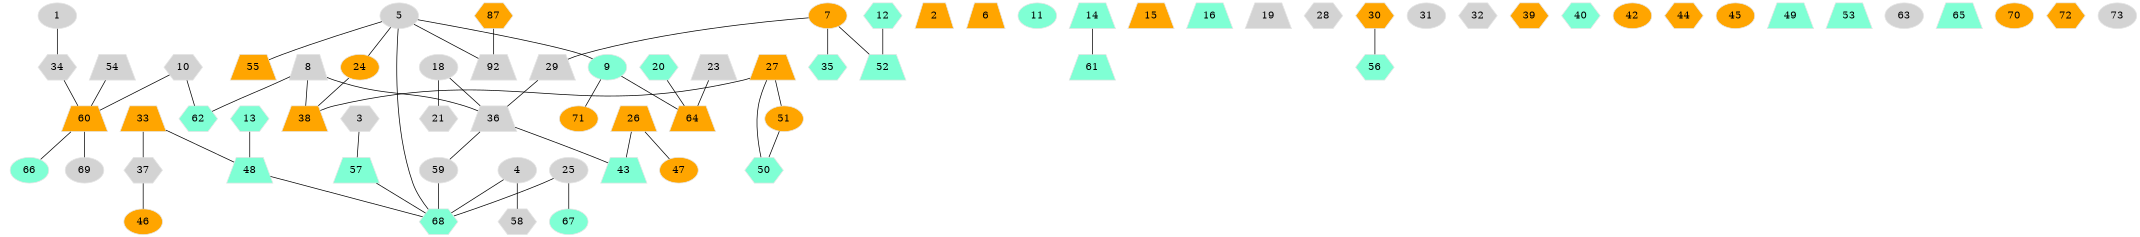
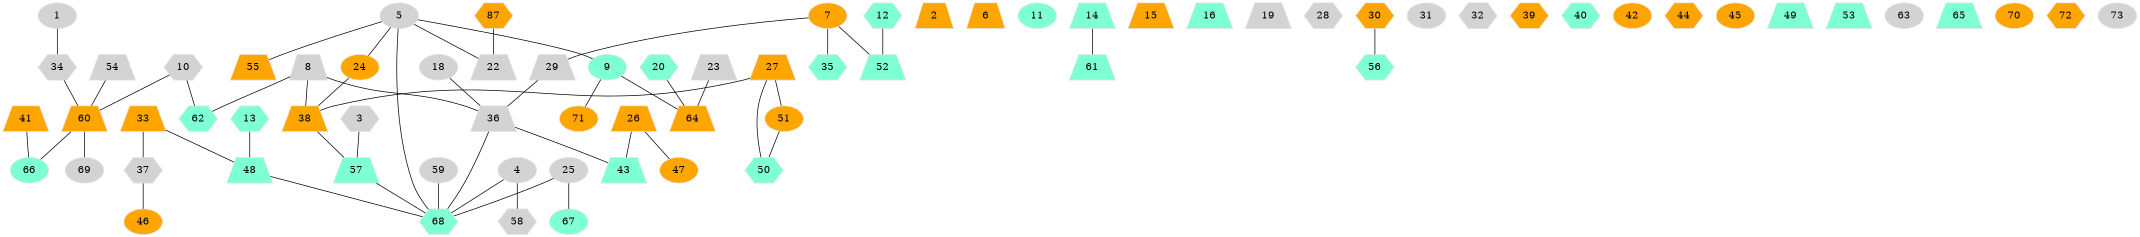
node "92": label "92" -> "22"
node "41": added
node "21": removed
edge "38" -- "57": added
edge "36" -- "59": now "36" -- "68"
